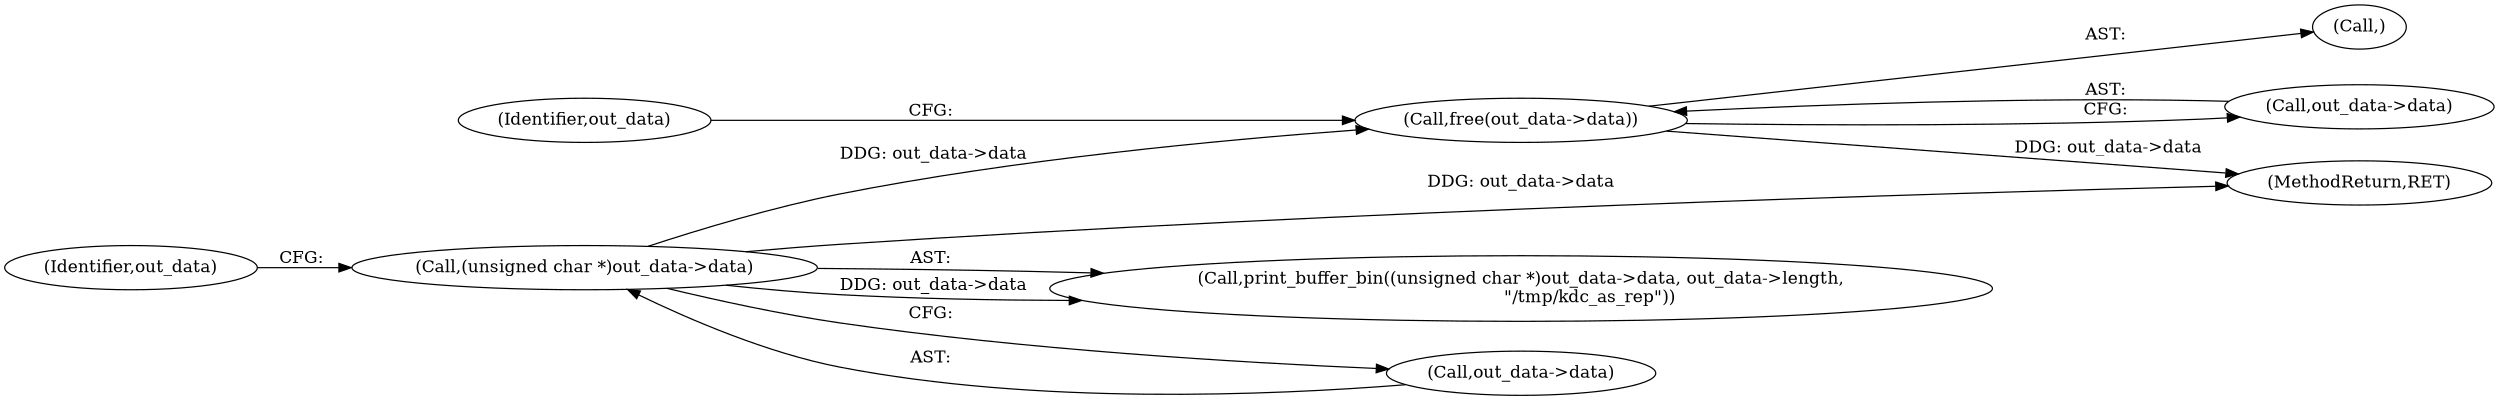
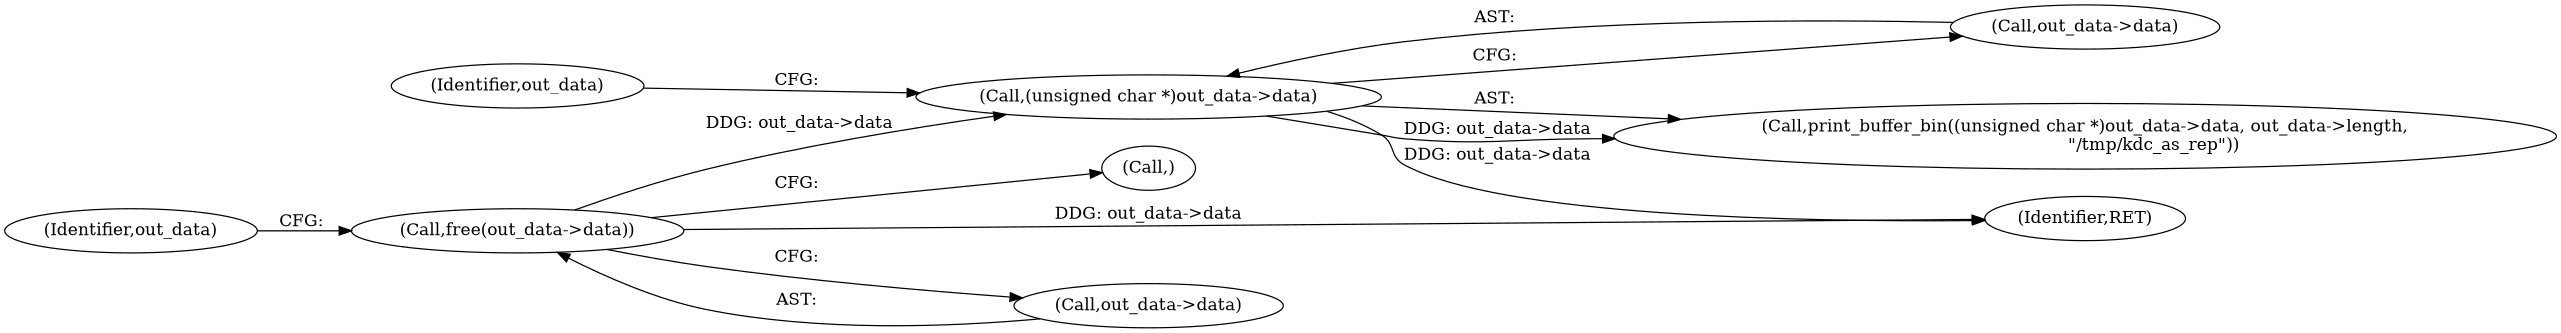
edge "(Call,free(out_data->data))" -> "(Call,)": label "AST: " -> "CFG: "
edge "(Call,(unsigned char *)out_data->data)" -> "(Call,free(out_data->data))": reversed
node "(MethodReturn,RET)": label "(MethodReturn,RET)" -> "(Identifier,RET)"
